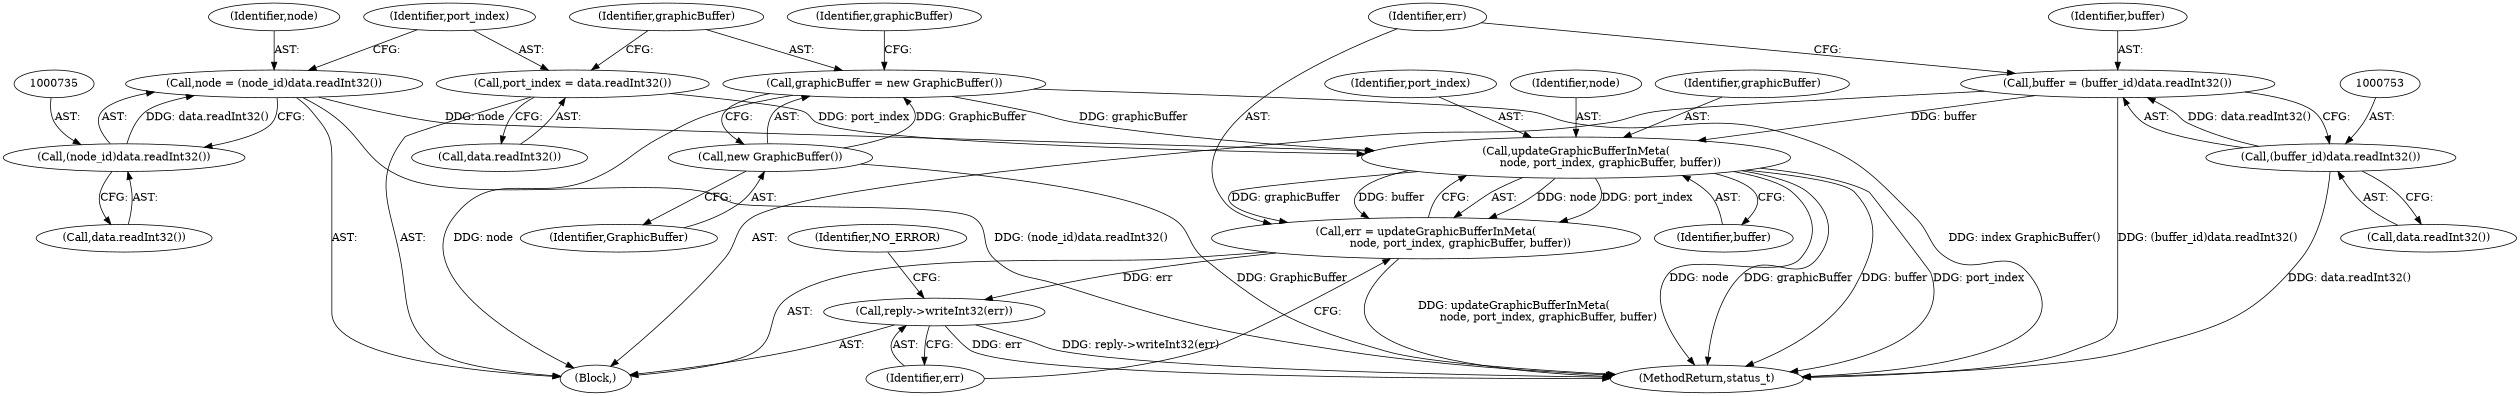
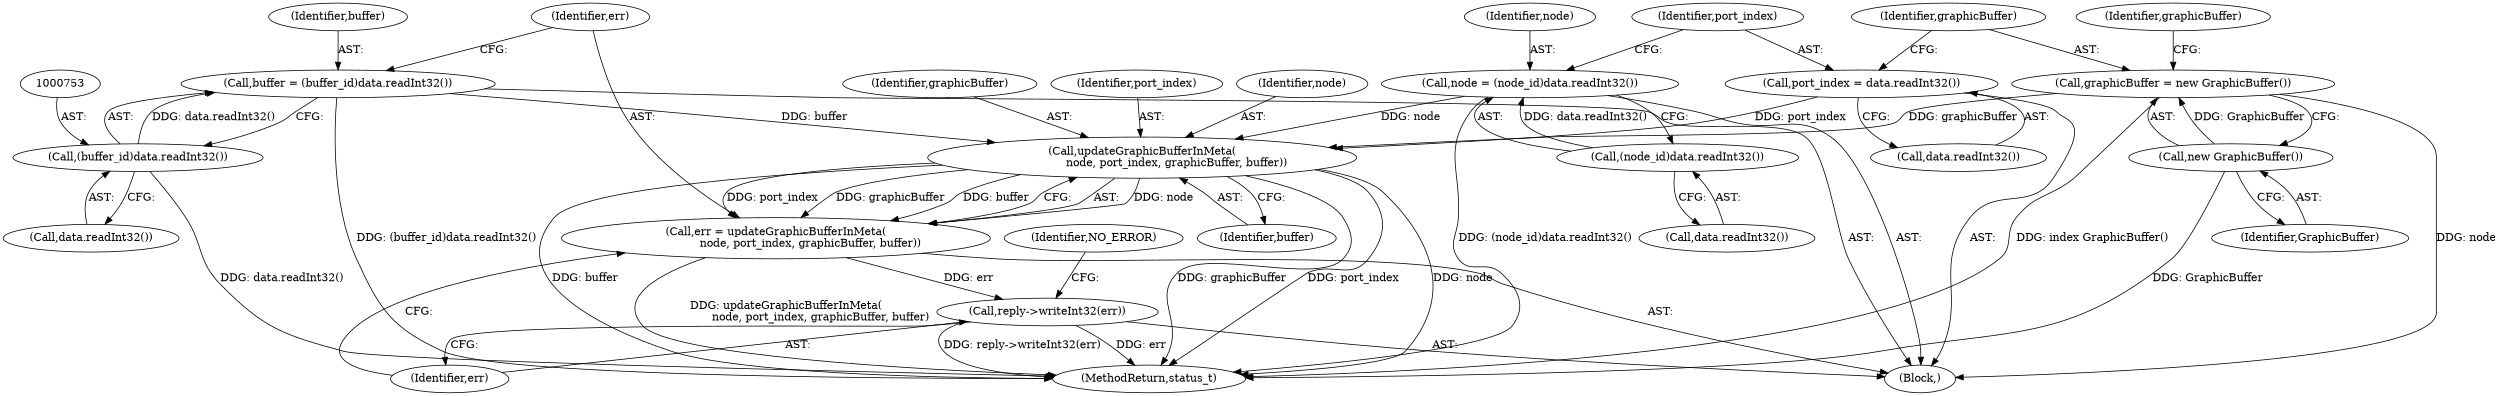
node "1000735": removed
